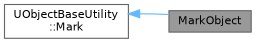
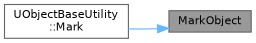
edge "MarkObject" -> "UObjectBaseUtility ::Mark": reversed
